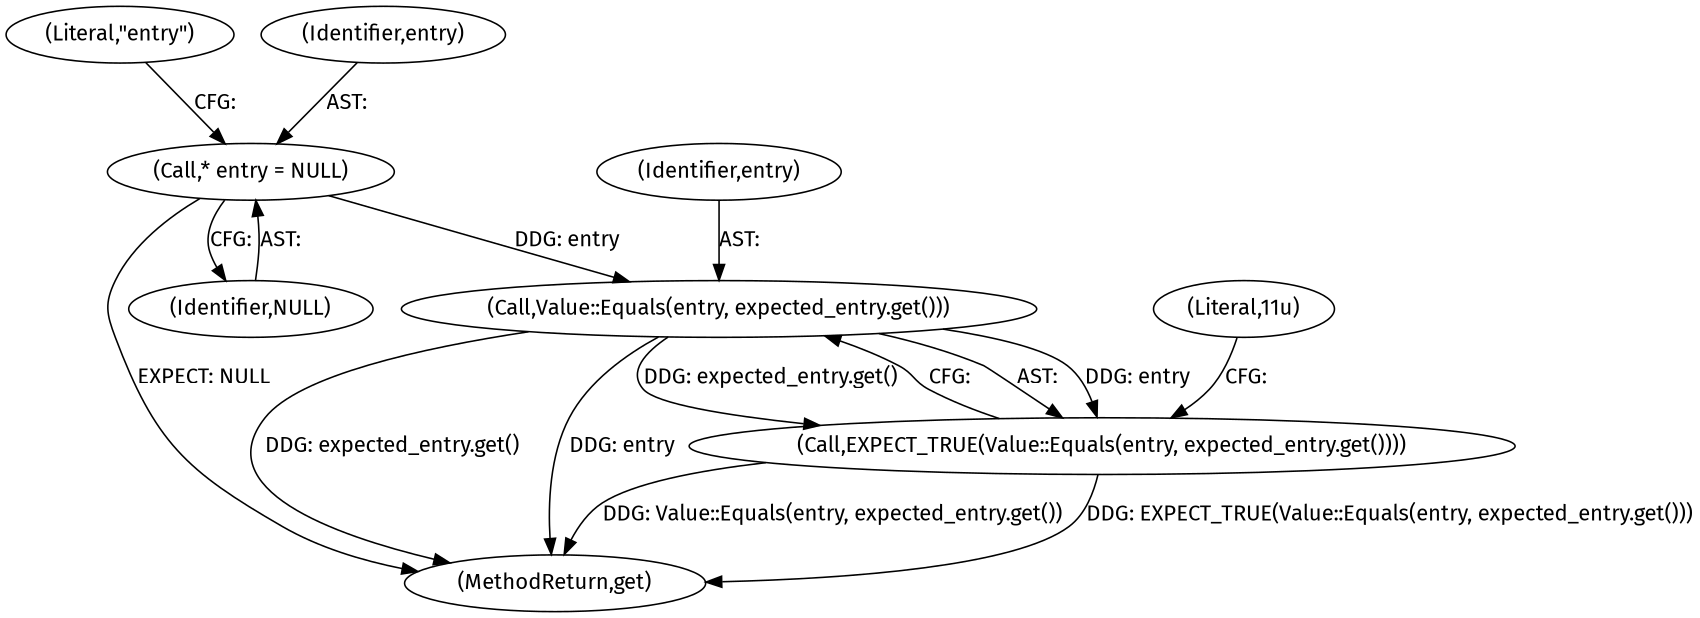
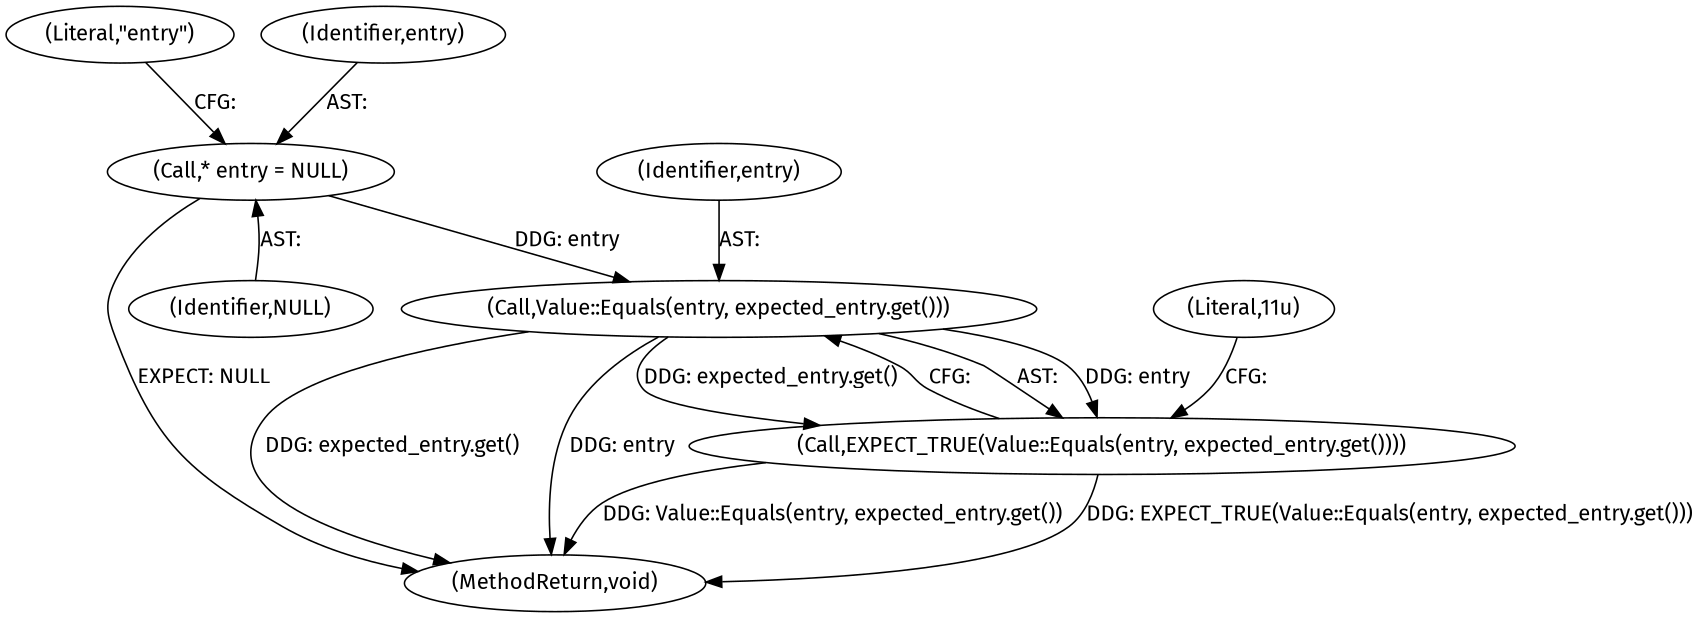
edge "(Call,* entry = NULL)" -> "(Identifier,NULL)": removed, label "CFG:"
node "(MethodReturn,get)": label "(MethodReturn,get)" -> "(MethodReturn,void)"
